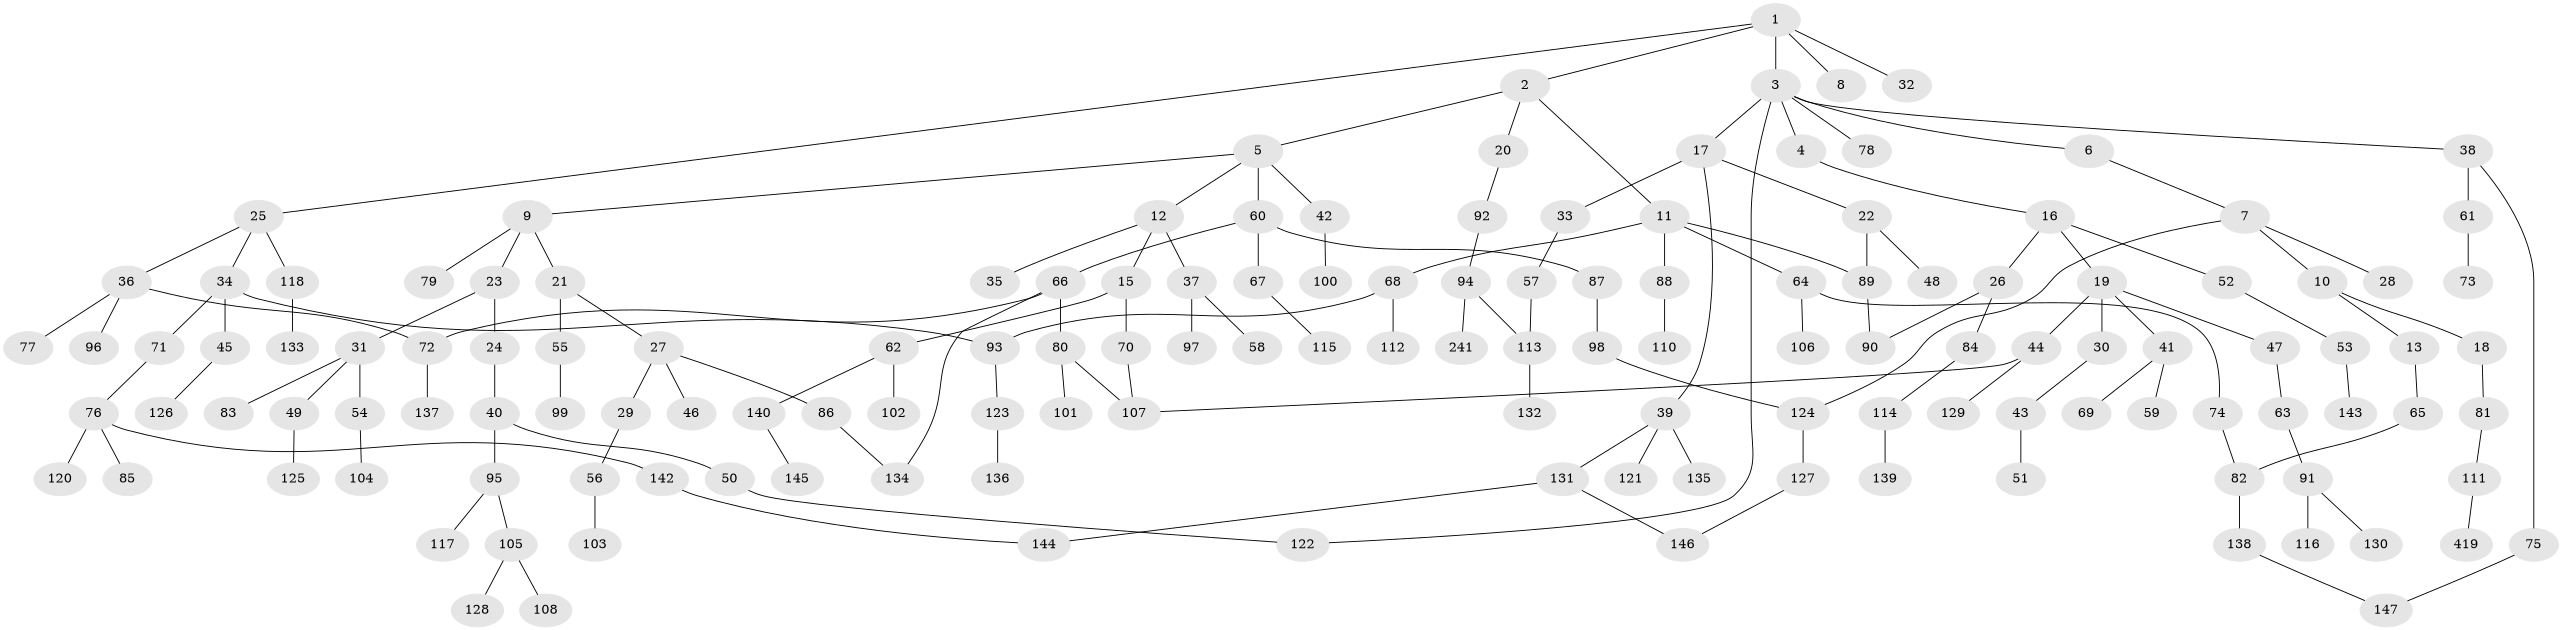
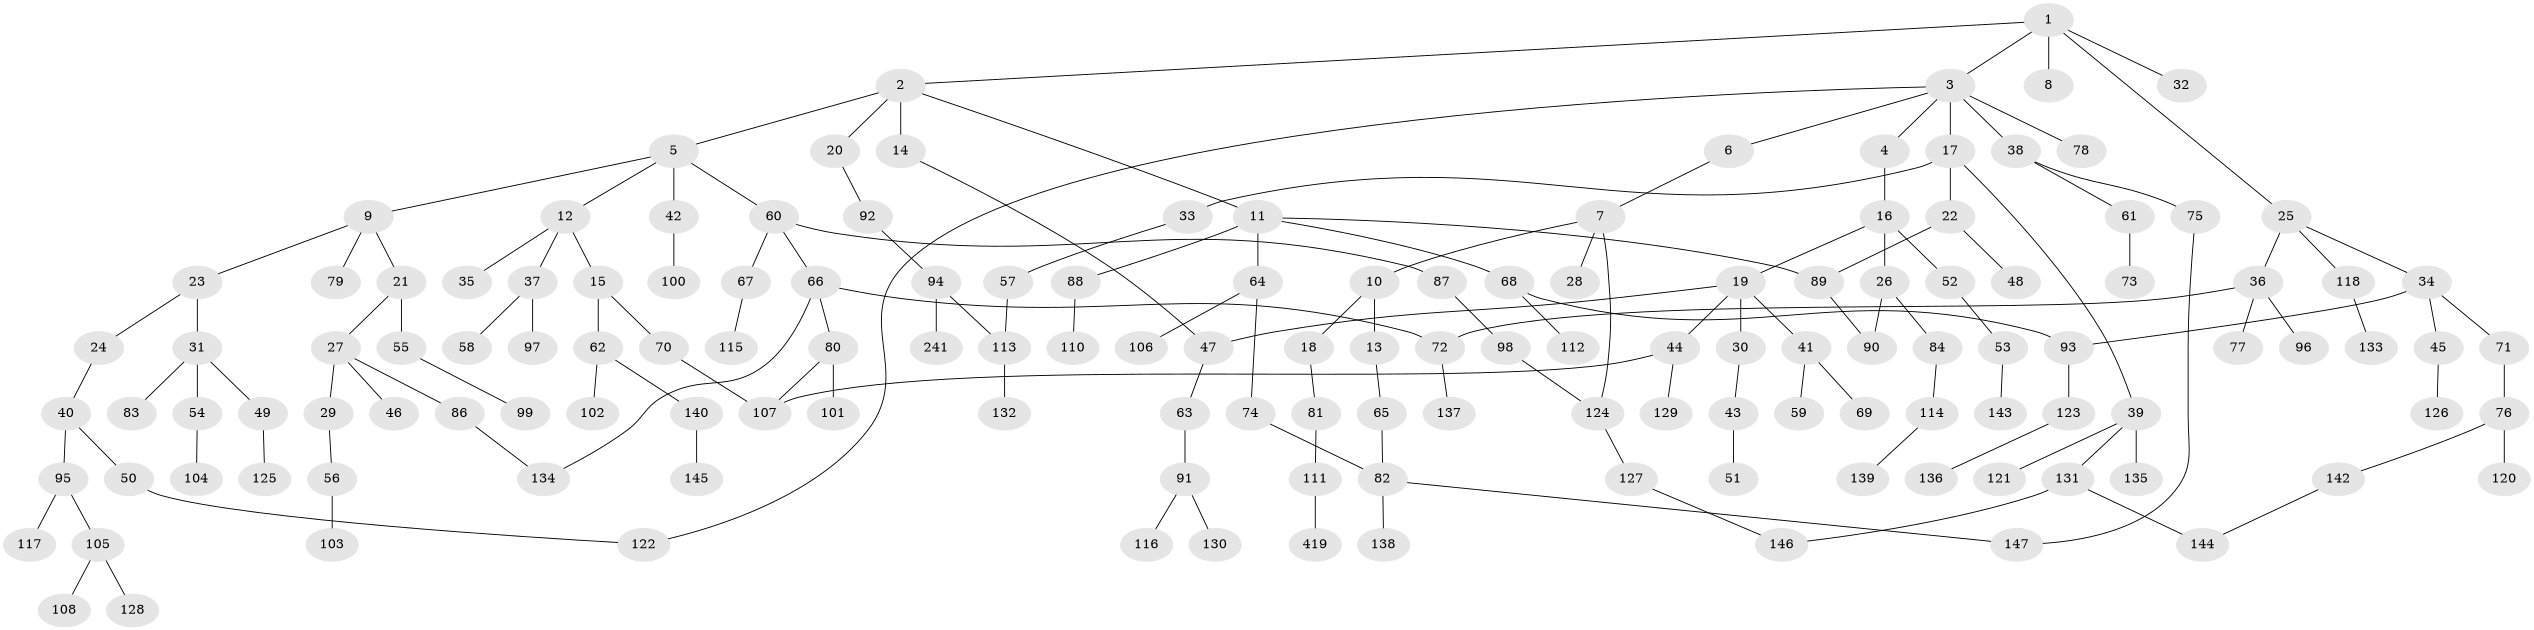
node "14": added
node "85": removed
edge "138" -- "147": now "82" -- "147"
